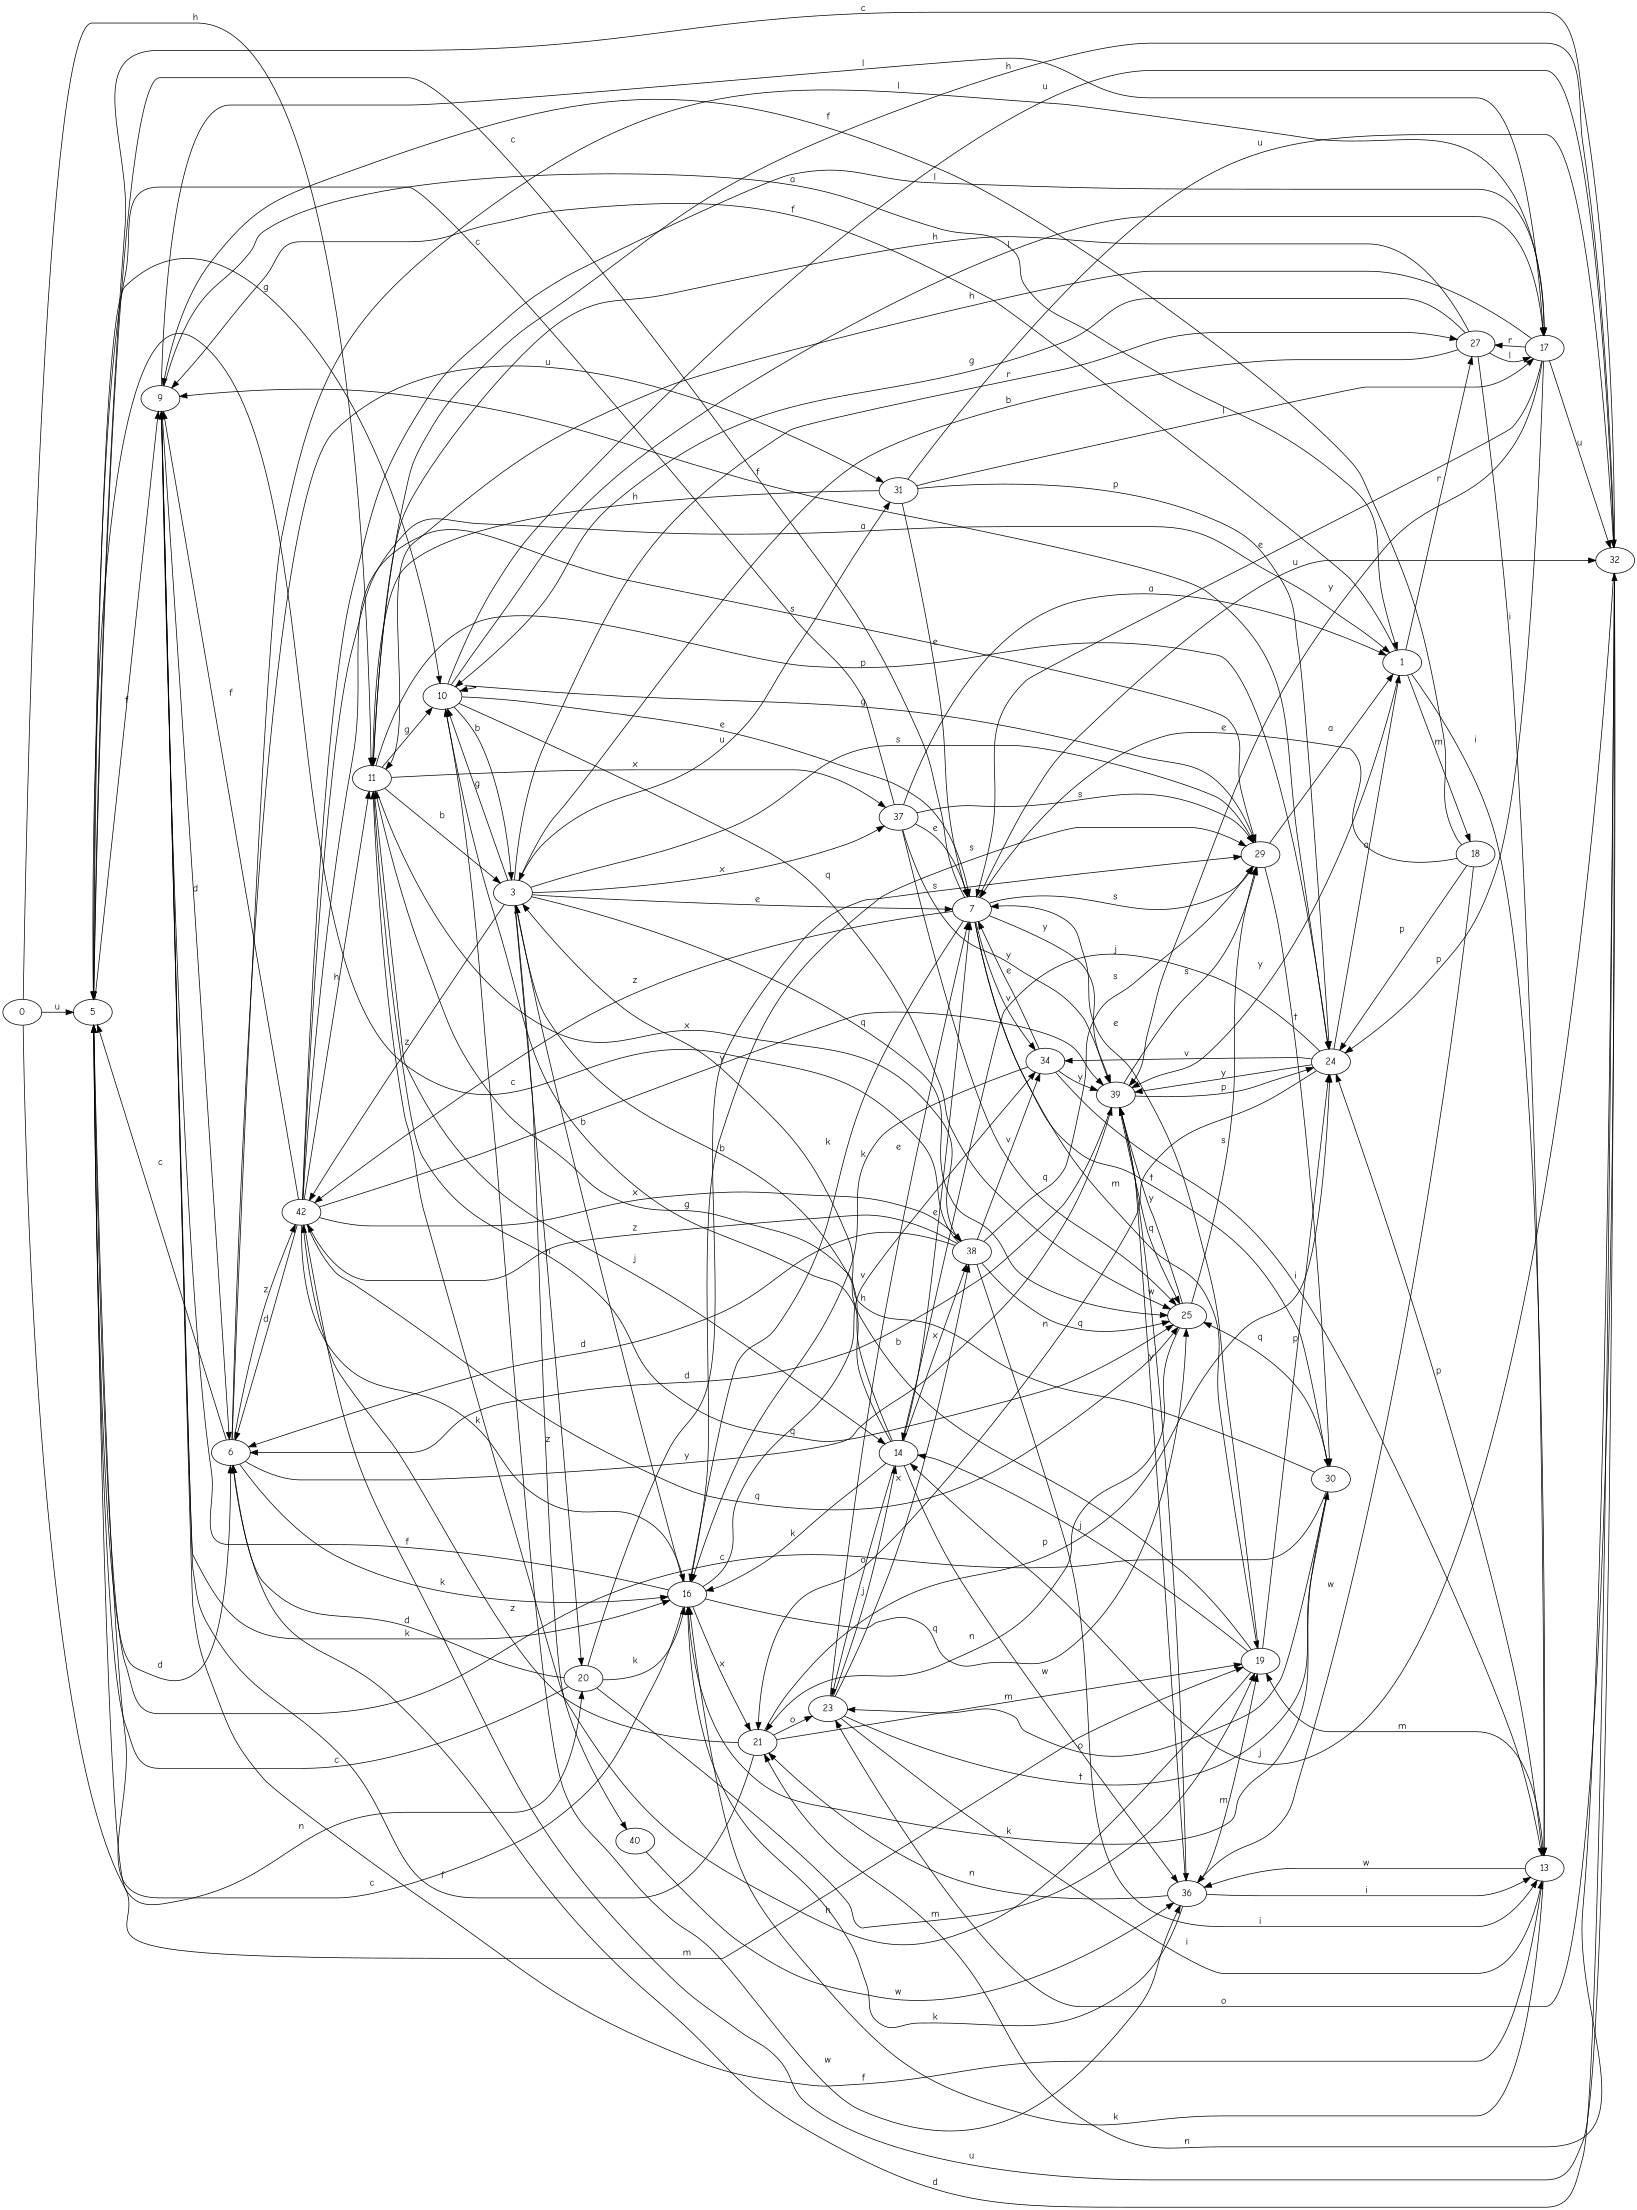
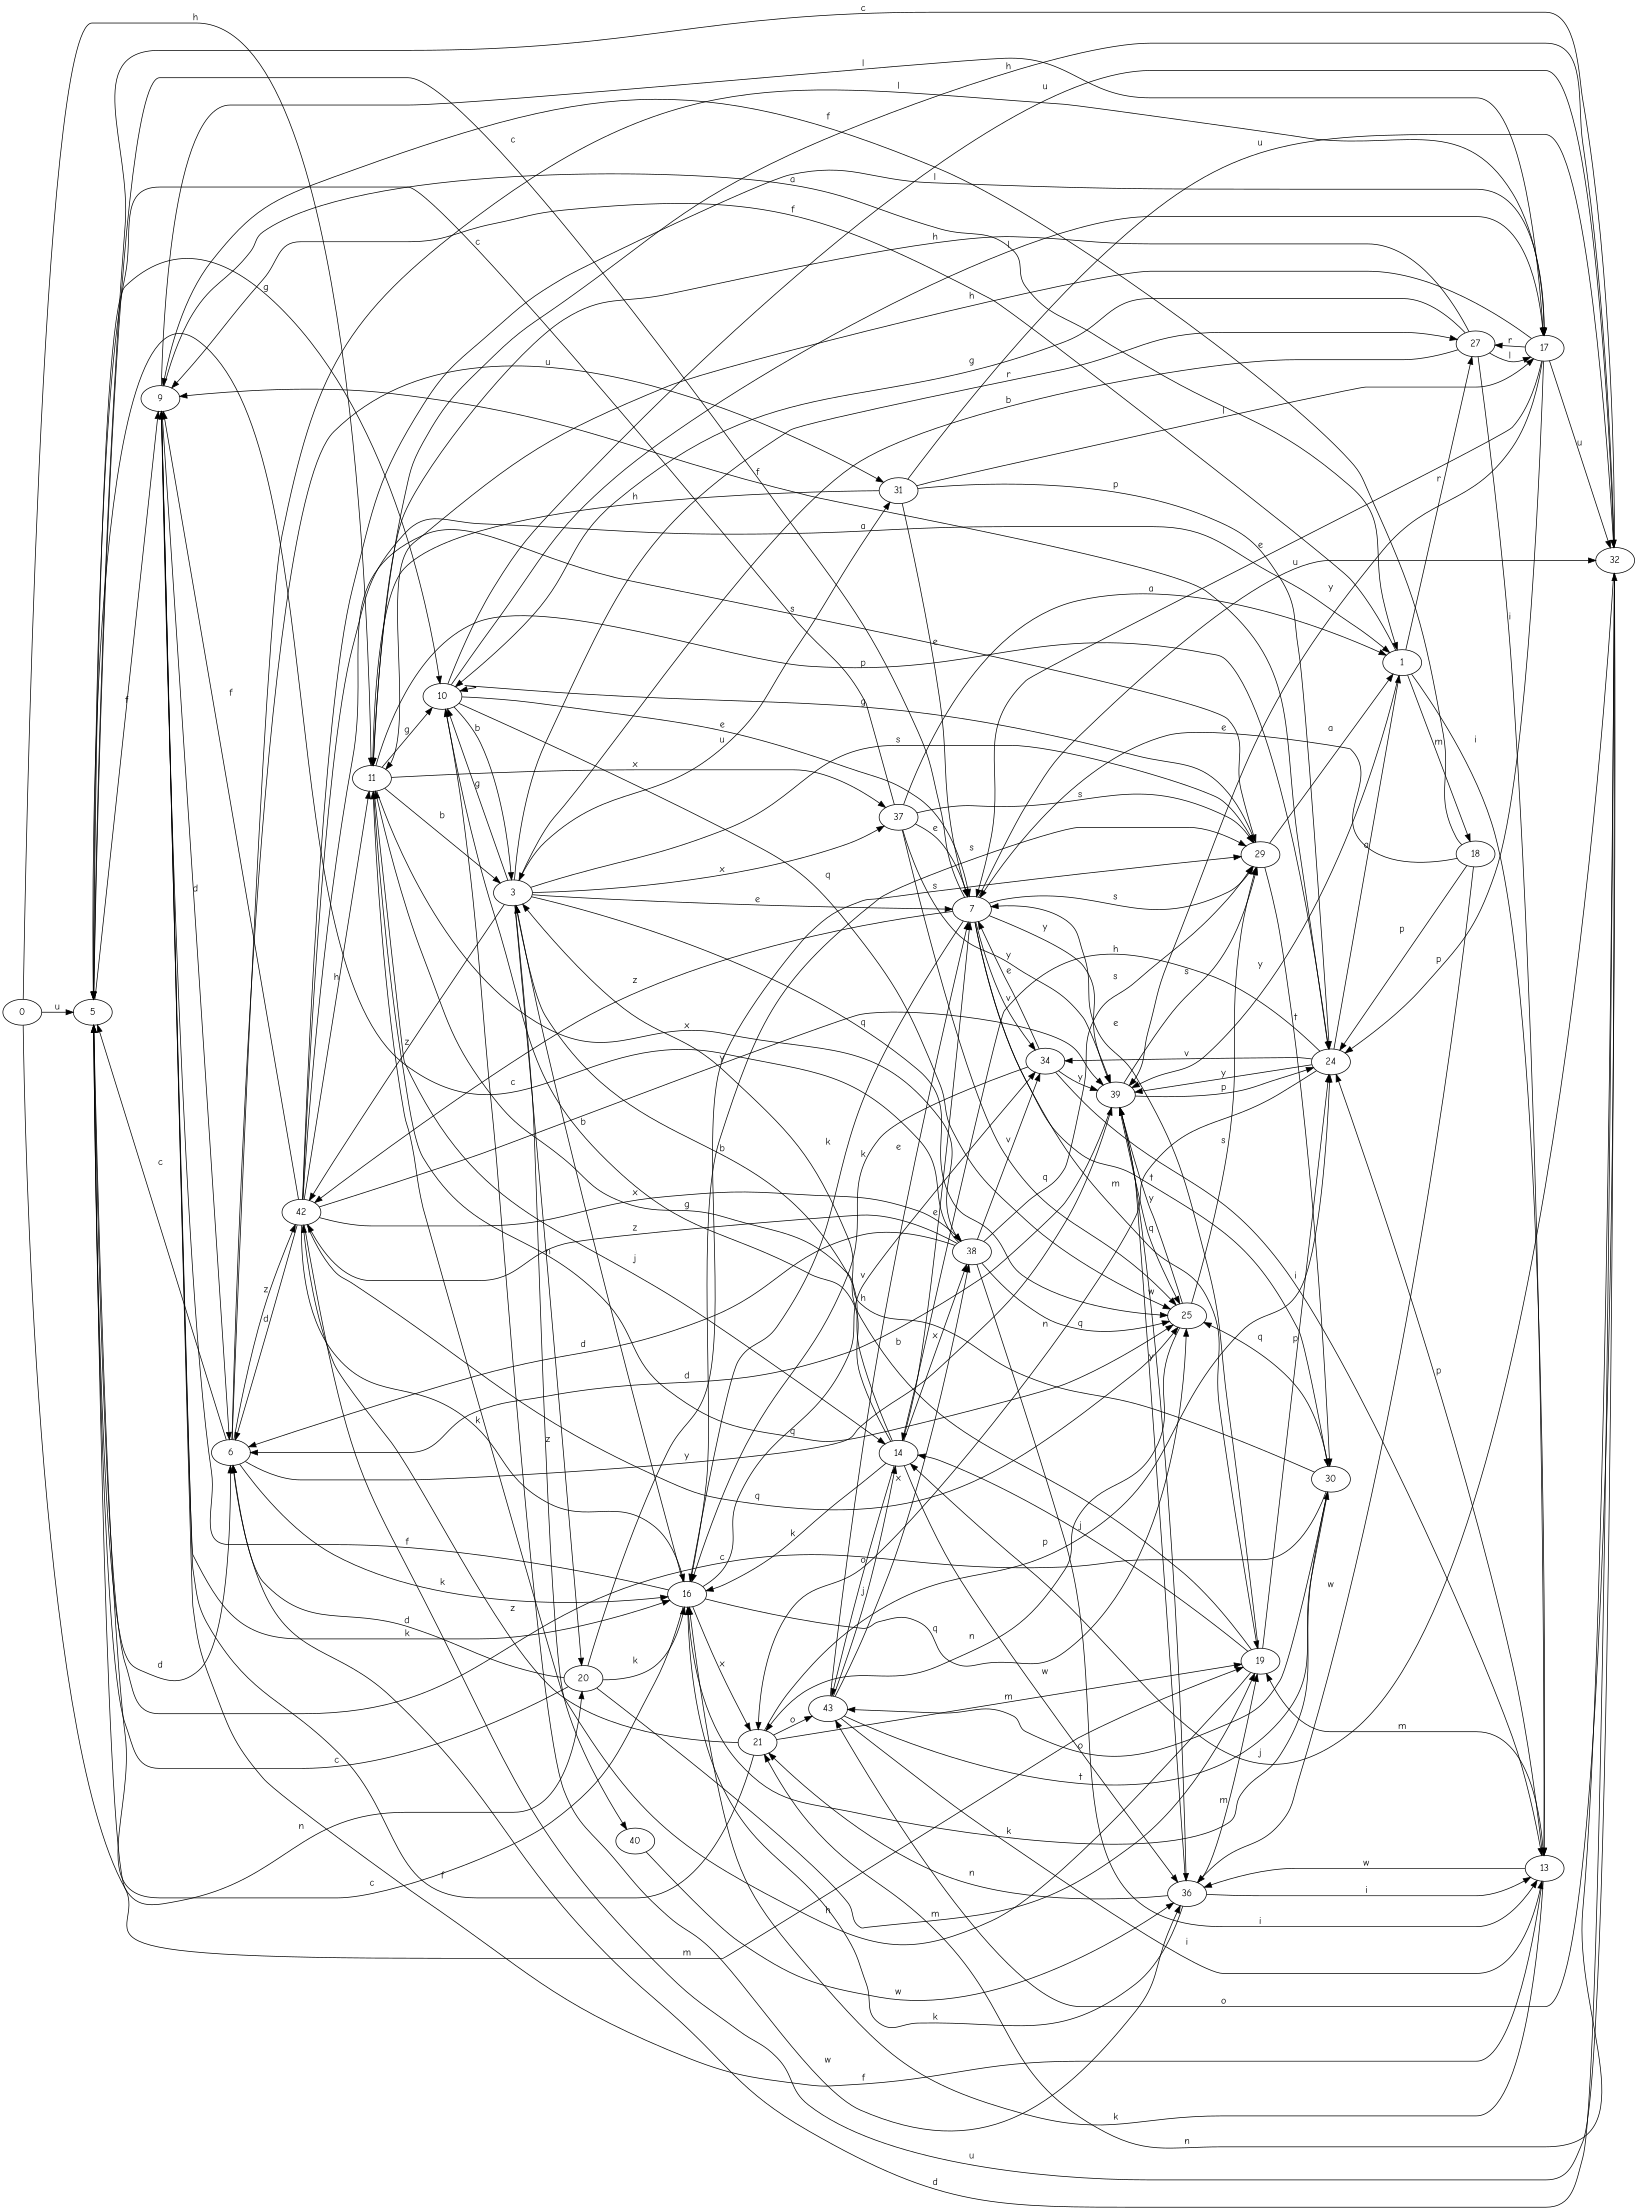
edge "24" -> "14": label "j" -> "h"
node "23": label "23" -> "43"
